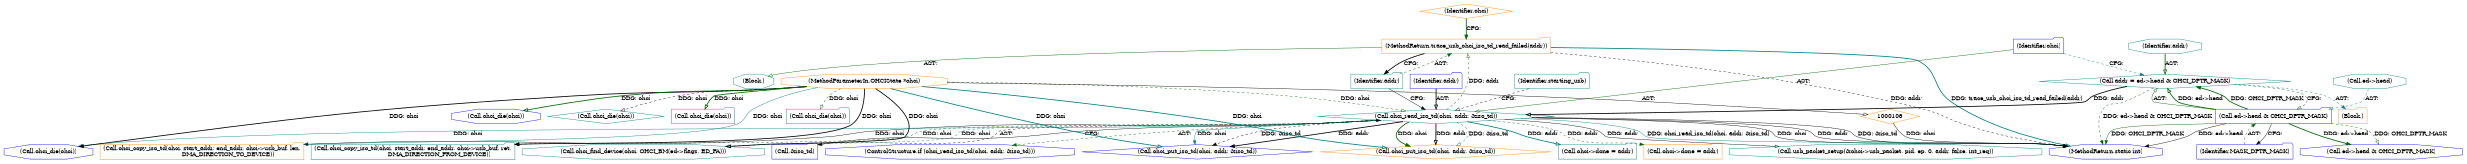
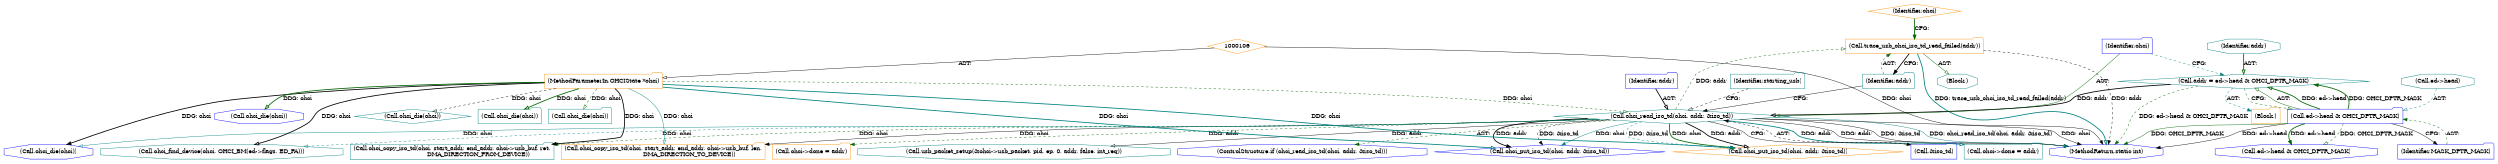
node "(MethodReturn,trace_usb_ohci_iso_td_read_failed(addr))": label "(MethodReturn,trace_usb_ohci_iso_td_read_failed(addr))" -> "(Call,trace_usb_ohci_iso_td_read_failed(addr))"
node "(MethodParameterIn,OHCIState *ohci)": shape octagon -> folder
edge "(MethodParameterIn,OHCIState *ohci)" -> "1000106": reversed
